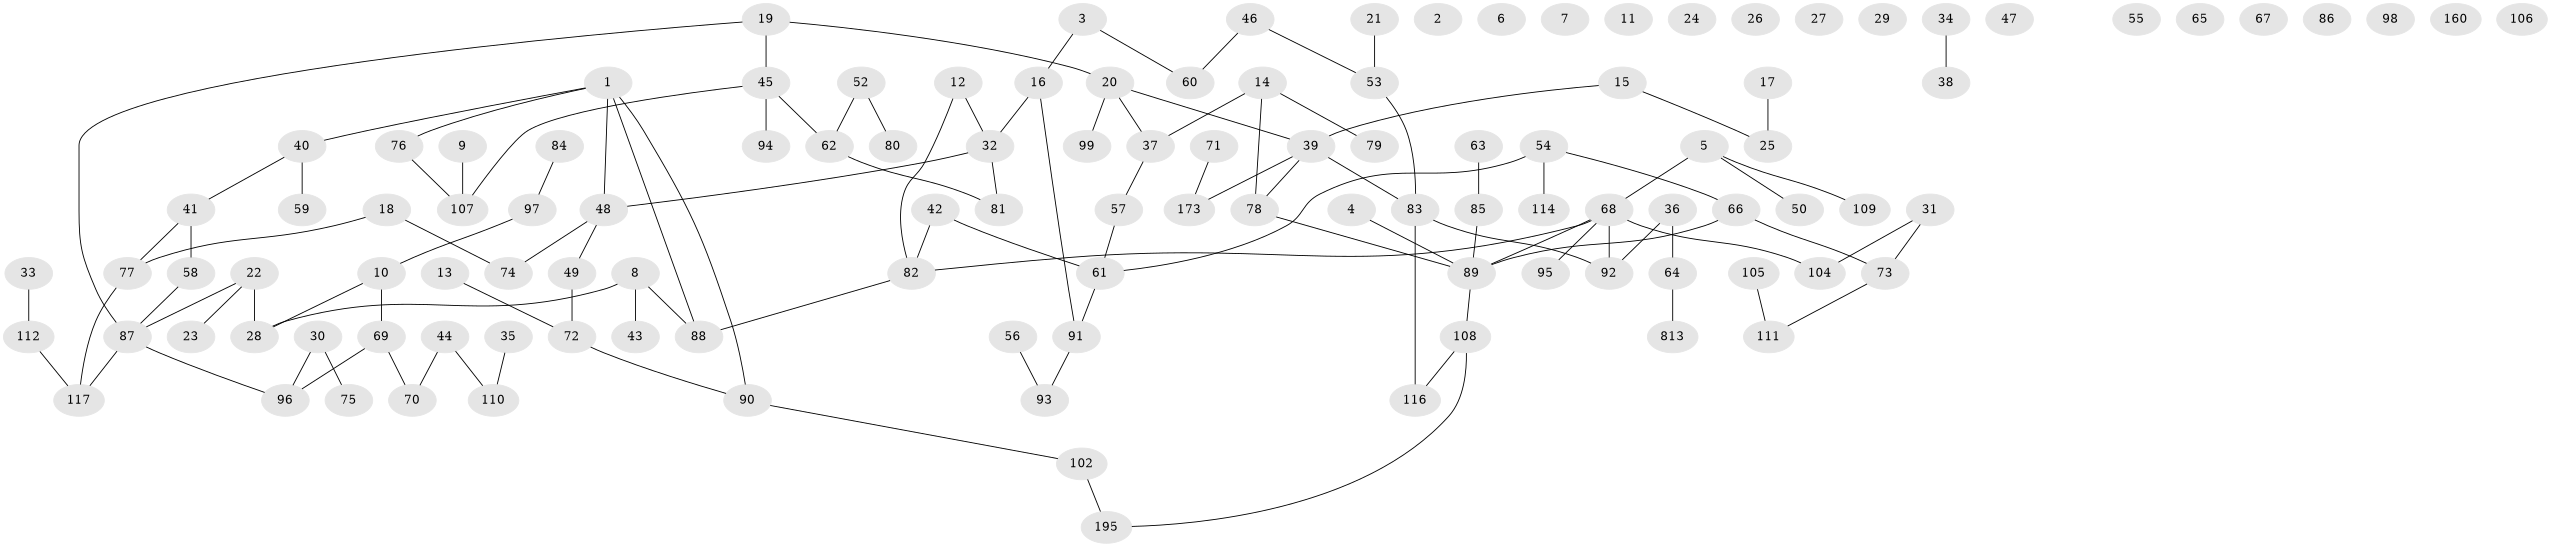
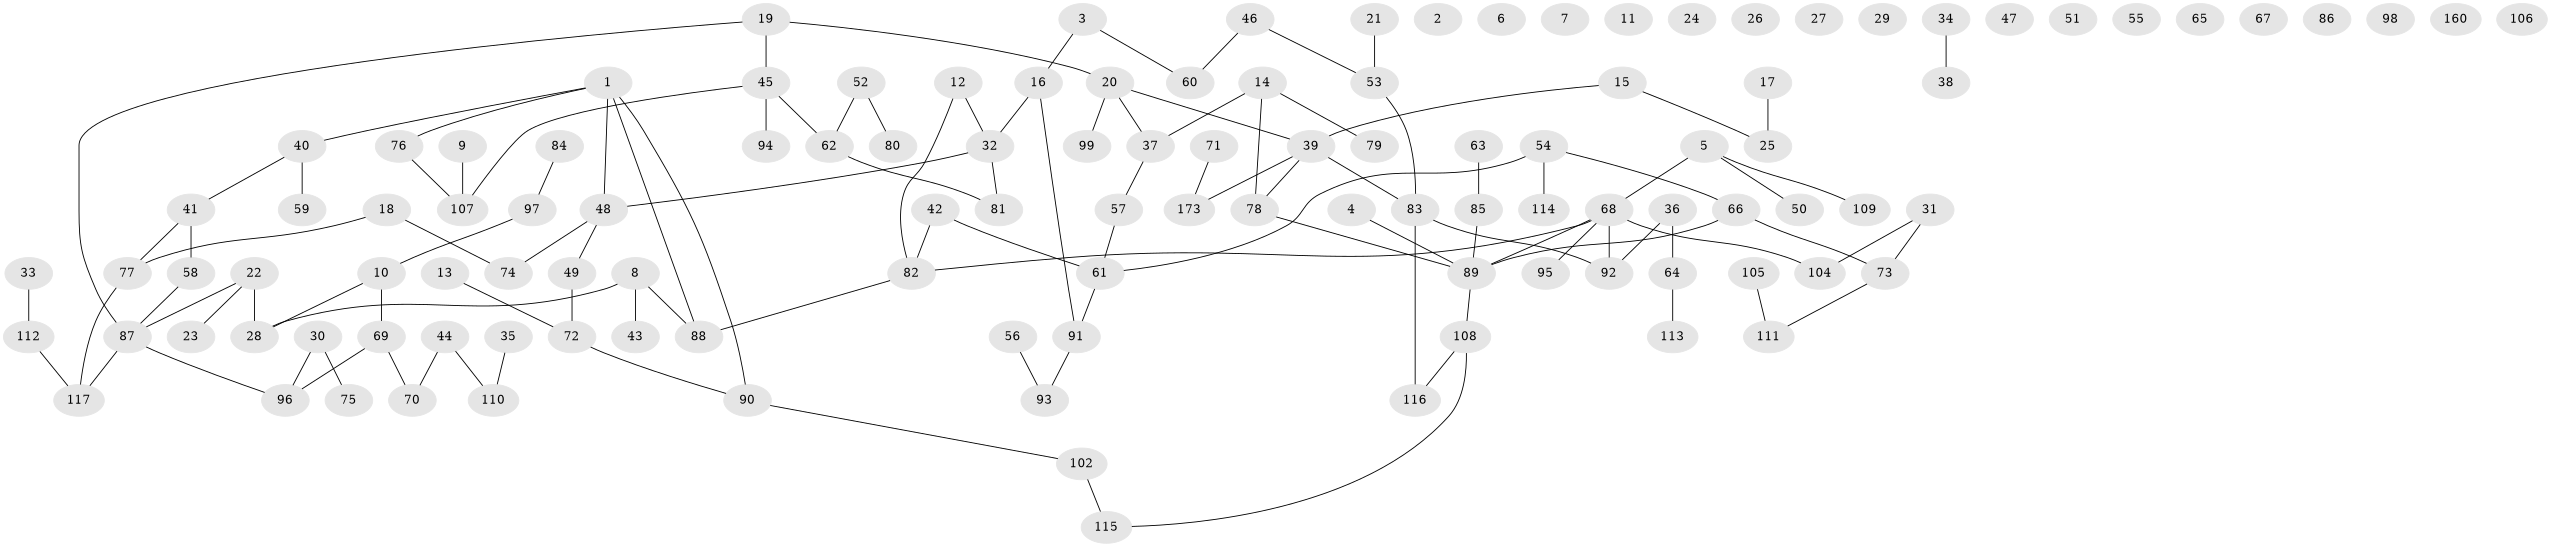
node "51": added
node "813": label "813" -> "113"
node "195": label "195" -> "115"
